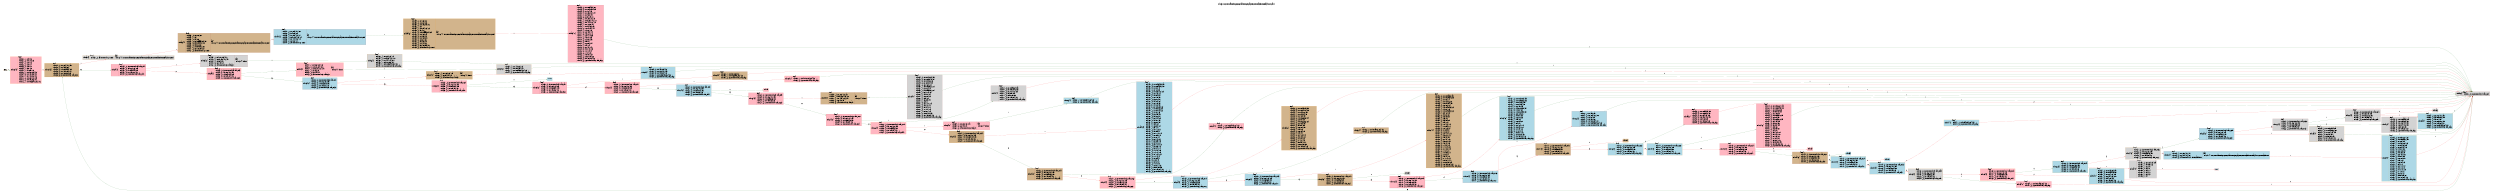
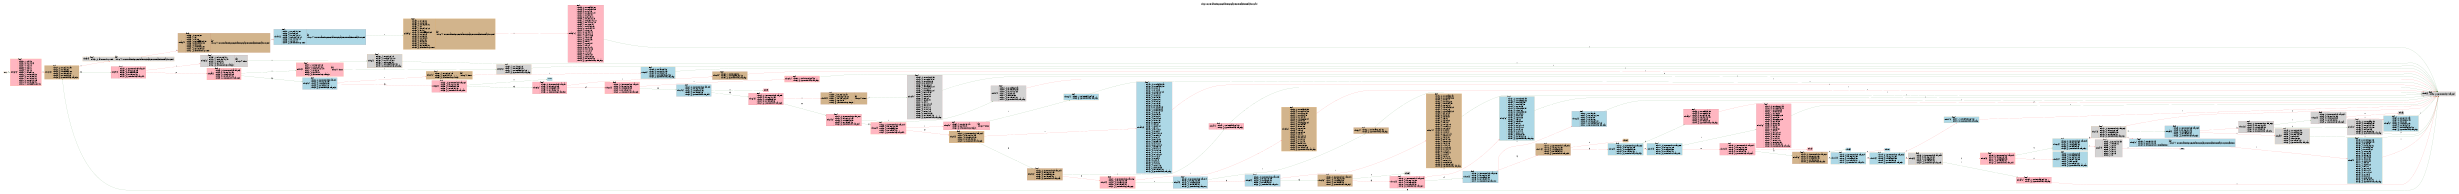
edge "0x401954 [27]" -> "0x401fb8 [5]": now "0x401841 [25]" -> "0x401fb8 [5]"
